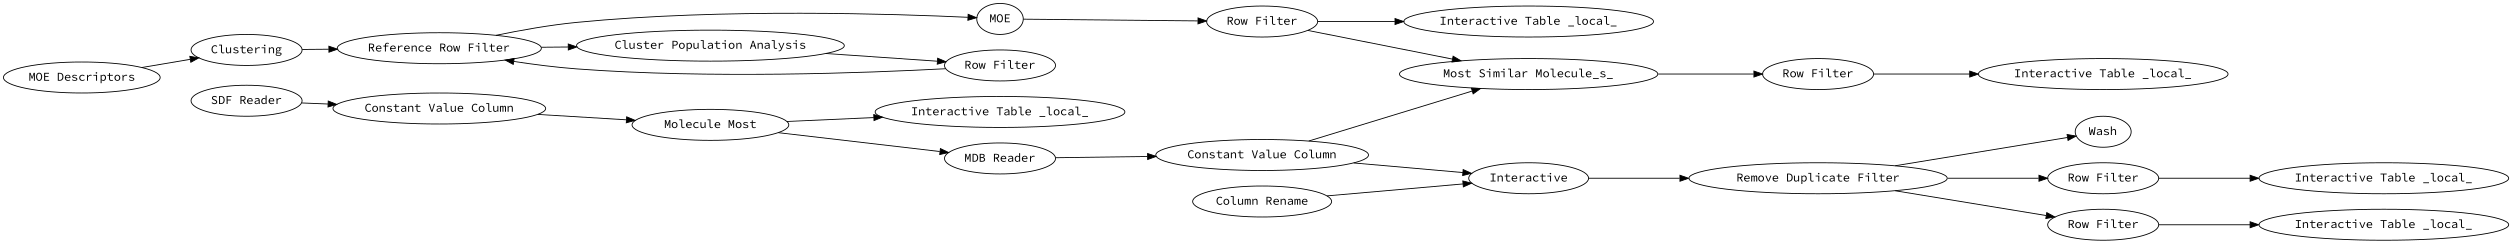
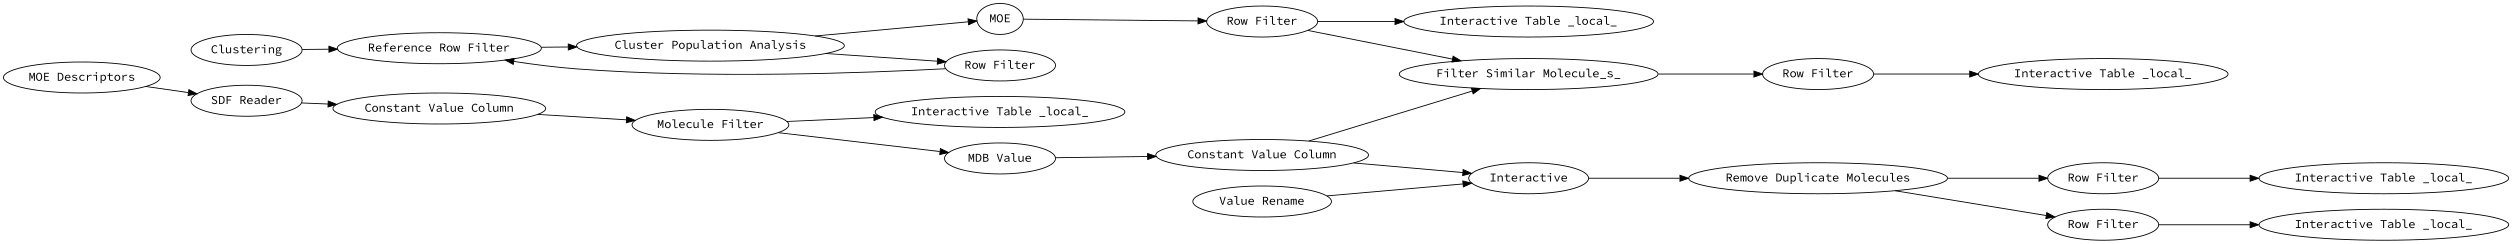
edge "Reference Row Filter" -> "MOE": now "Cluster Population Analysis" -> "MOE"
edge "MOE Descriptors" -> "Clustering": now "MOE Descriptors" -> "SDF Reader"
node "Most Similar Molecule_s_": label "Most Similar Molecule_s_" -> "Filter Similar Molecule_s_"
node "Molecule Most": label "Molecule Most" -> "Molecule Filter"
node "Wash": removed
node "MDB Reader": label "MDB Reader" -> "MDB Value"
node "Remove Duplicate Filter": label "Remove Duplicate Filter" -> "Remove Duplicate Molecules"
node "Column Rename": label "Column Rename" -> "Value Rename"
